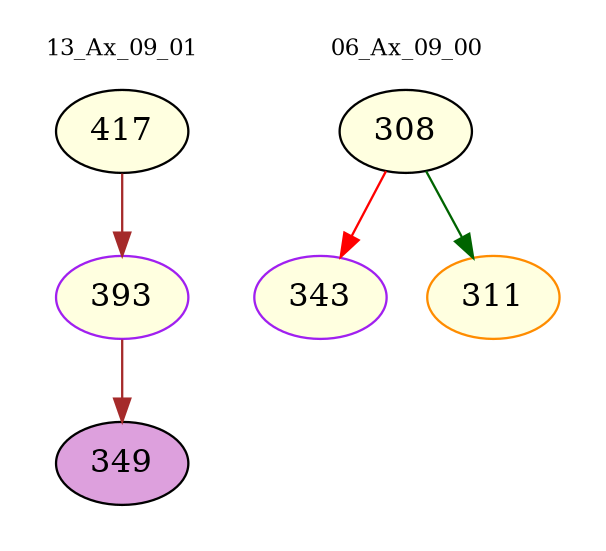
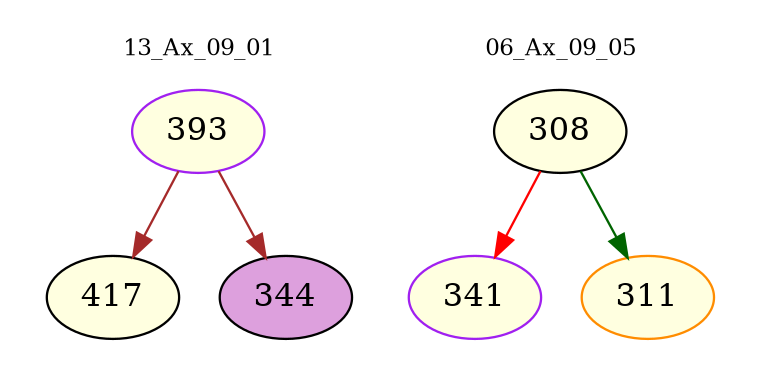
cluster "06_Ax_09_00": label "06_Ax_09_00" -> "06_Ax_09_05"
edge "417" -> "393": reversed
node "343": label "343" -> "341"
node "349": label "349" -> "344"
